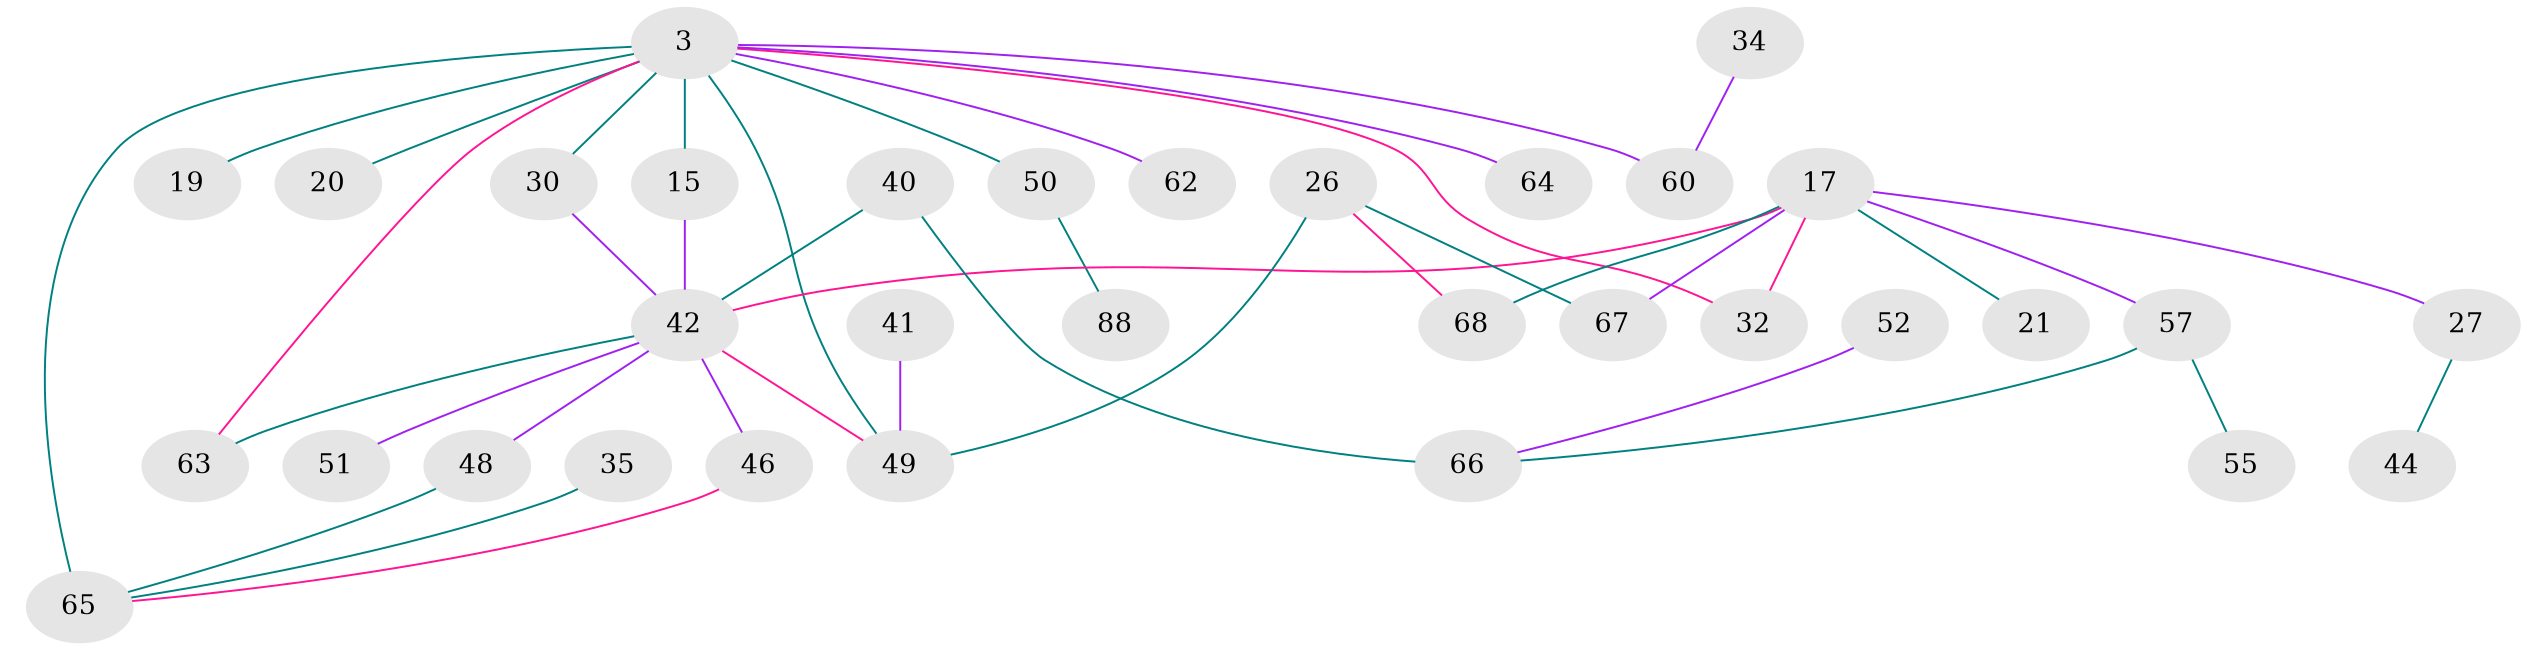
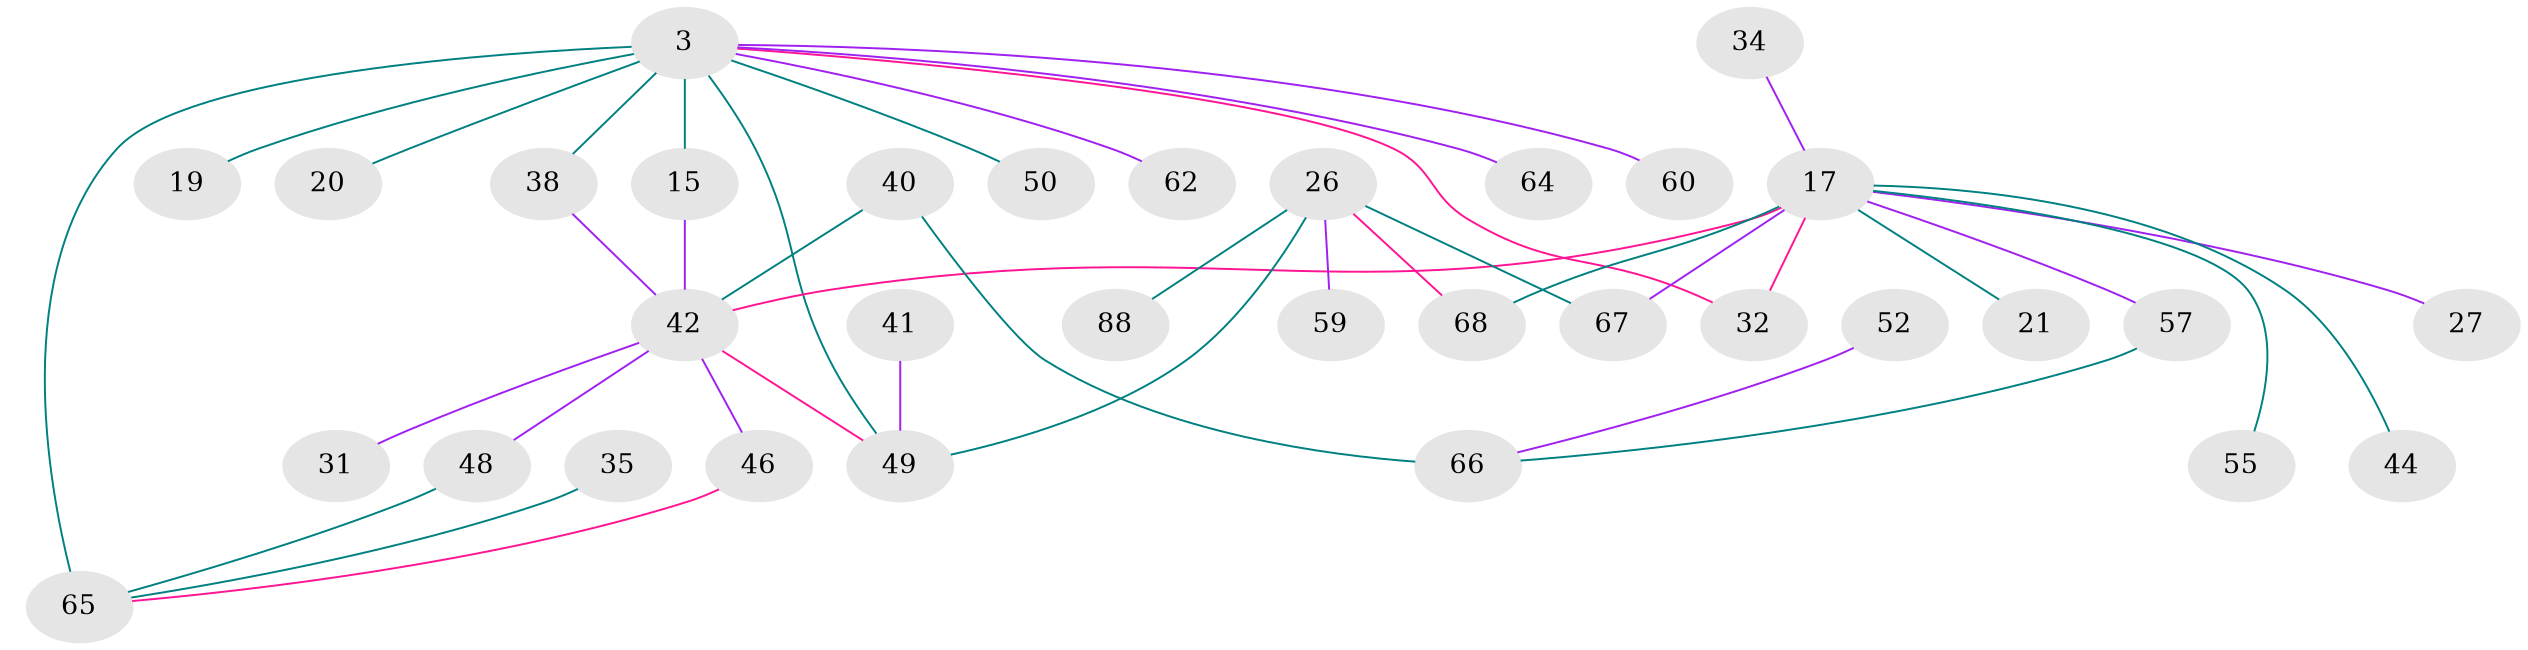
edge "34" -- "60": now "34" -- "17"
node "30": label "30" -> "38"
edge "50" -- "88": now "26" -- "88"
node "59": added
edge "57" -- "55": now "17" -- "55"
edge "27" -- "44": now "17" -- "44"
node "63": removed
node "51": label "51" -> "31"
